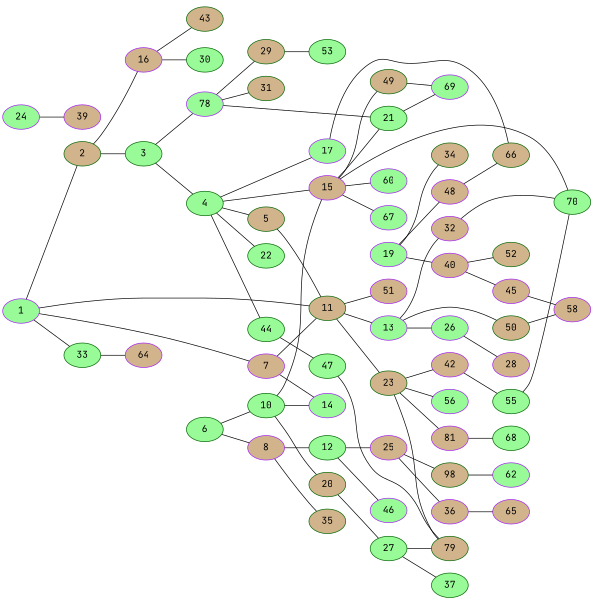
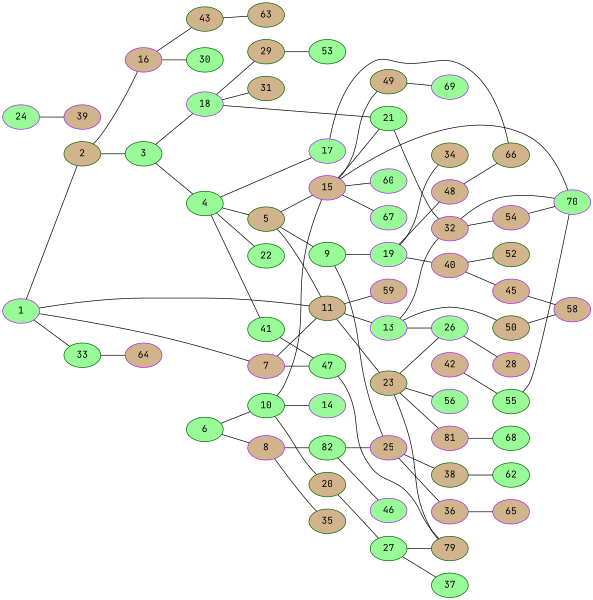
node "63": added
edge "69" -- "21": now "32" -- "21"
node "78": label "78" -> "18"
edge "15" -- "4": now "15" -- "5"
node "70": color darkgreen -> purple
node "54": added
node "9": added
node "51": label "51" -> "59"
node "44": label "44" -> "41"
edge "42" -- "23": now "26" -- "23"
edge "7" -- "14": now "7" -- "47"
node "12": label "12" -> "82"
node "98": label "98" -> "38"
node "62": color purple -> darkgreen
